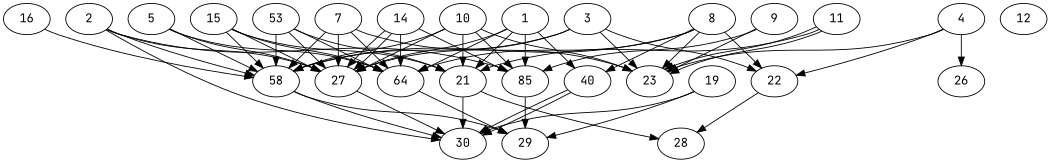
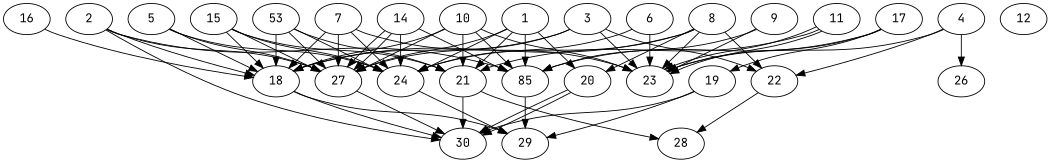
node "6": added
node "17": added
node "58": label "58" -> "18"
node "64": label "64" -> "24"
node "40": label "40" -> "20"
